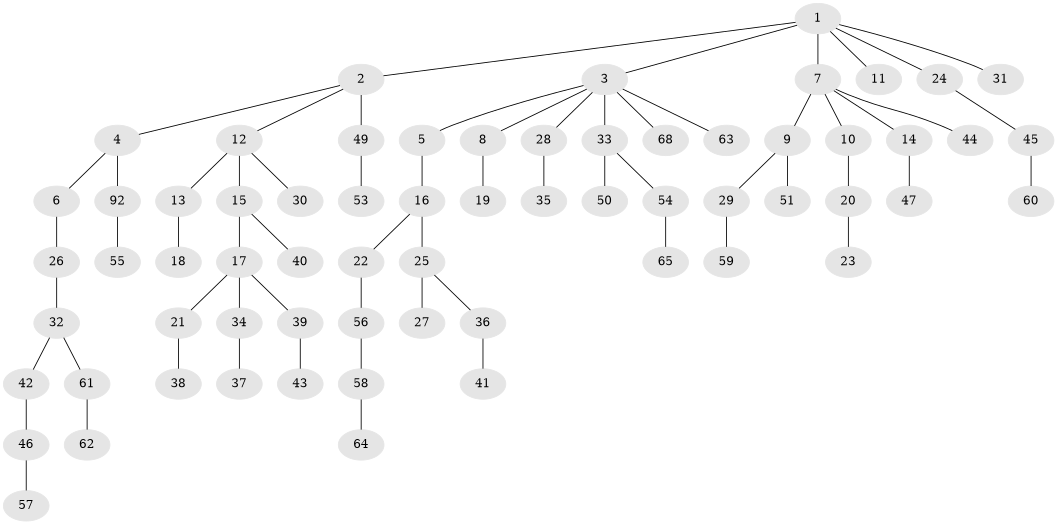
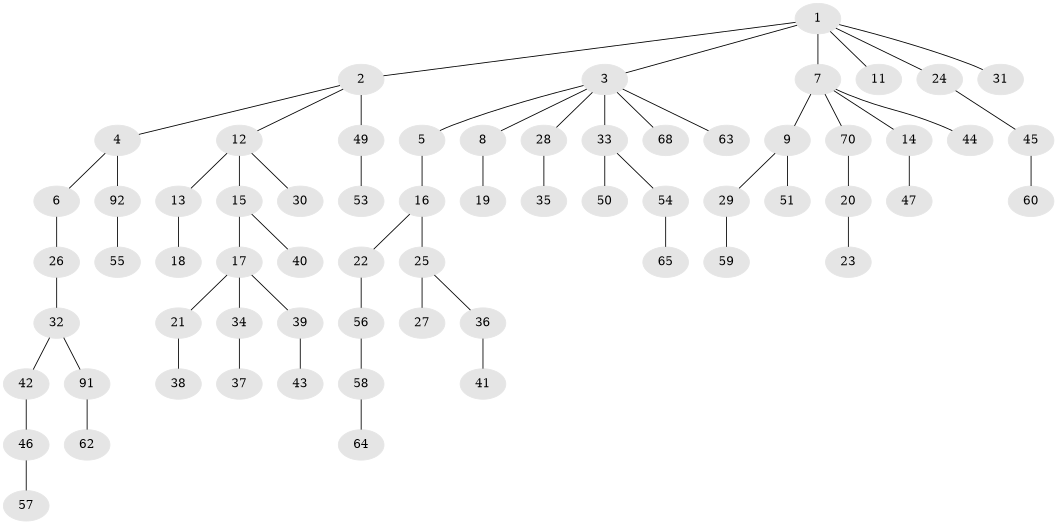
node "10": label "10" -> "70"
node "61": label "61" -> "91"
